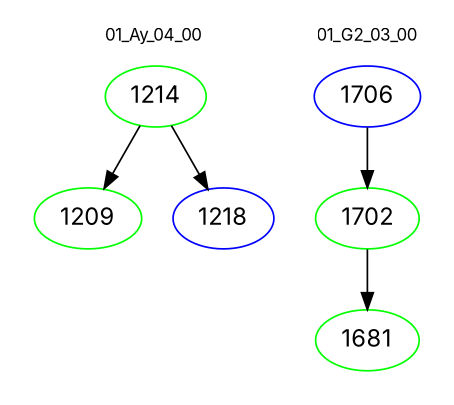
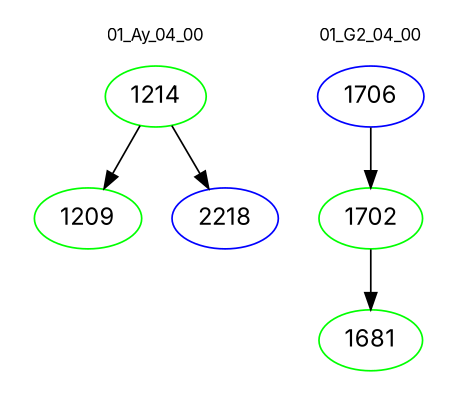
cluster "01_G2_03_00": label "01_G2_03_00" -> "01_G2_04_00"
node "1218": label "1218" -> "2218"
